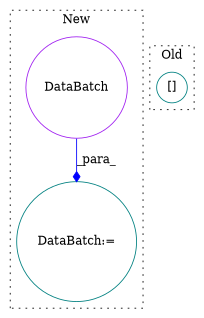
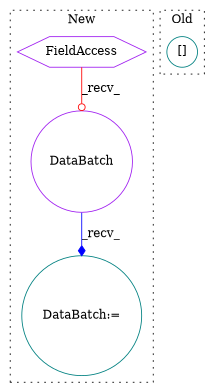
node "FieldAccess": added
edge "DataBatch" -> "DataBatch:=": label "_para_" -> "_recv_"
